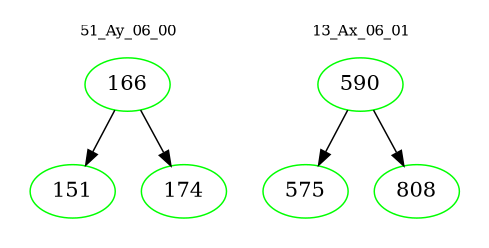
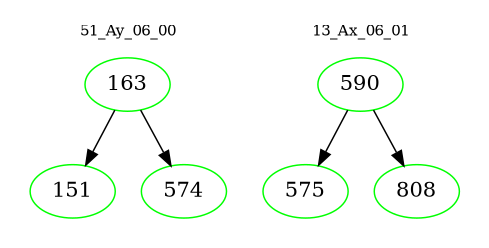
node "166": label "166" -> "163"
node "174": label "174" -> "574"
